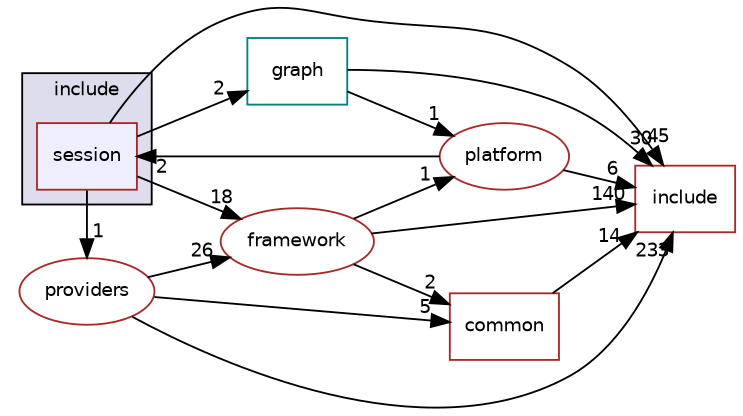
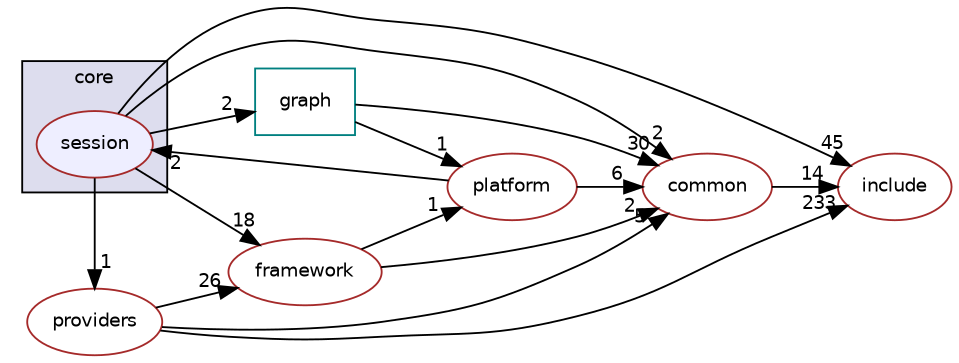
edge "session" -> "common": added
edge "graph" -> "include": now "graph" -> "common"
cluster "include": label "include" -> "core"
node "session": shape box -> ellipse
edge "platform" -> "include": now "platform" -> "common"
node "include": shape box -> ellipse
edge "framework" -> "include": removed
node "common": shape box -> ellipse
